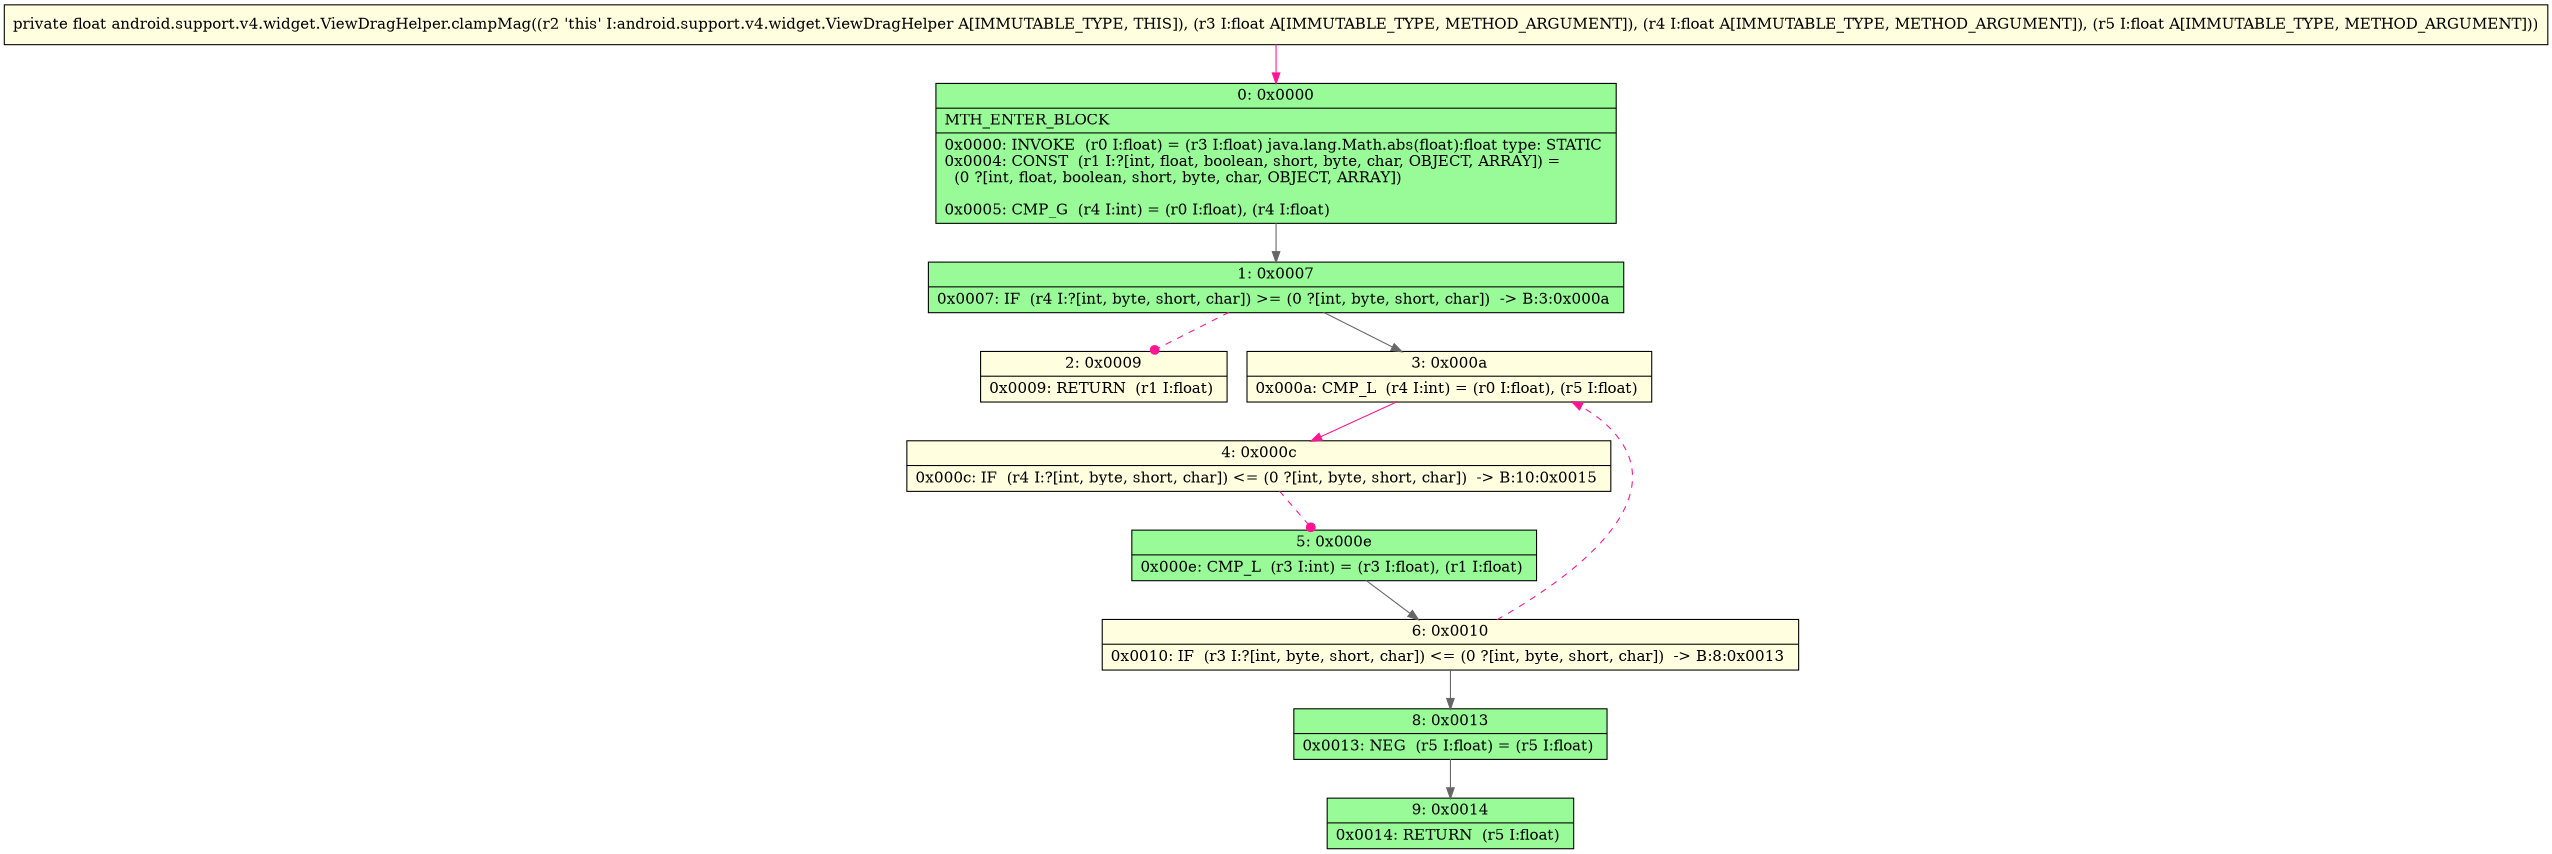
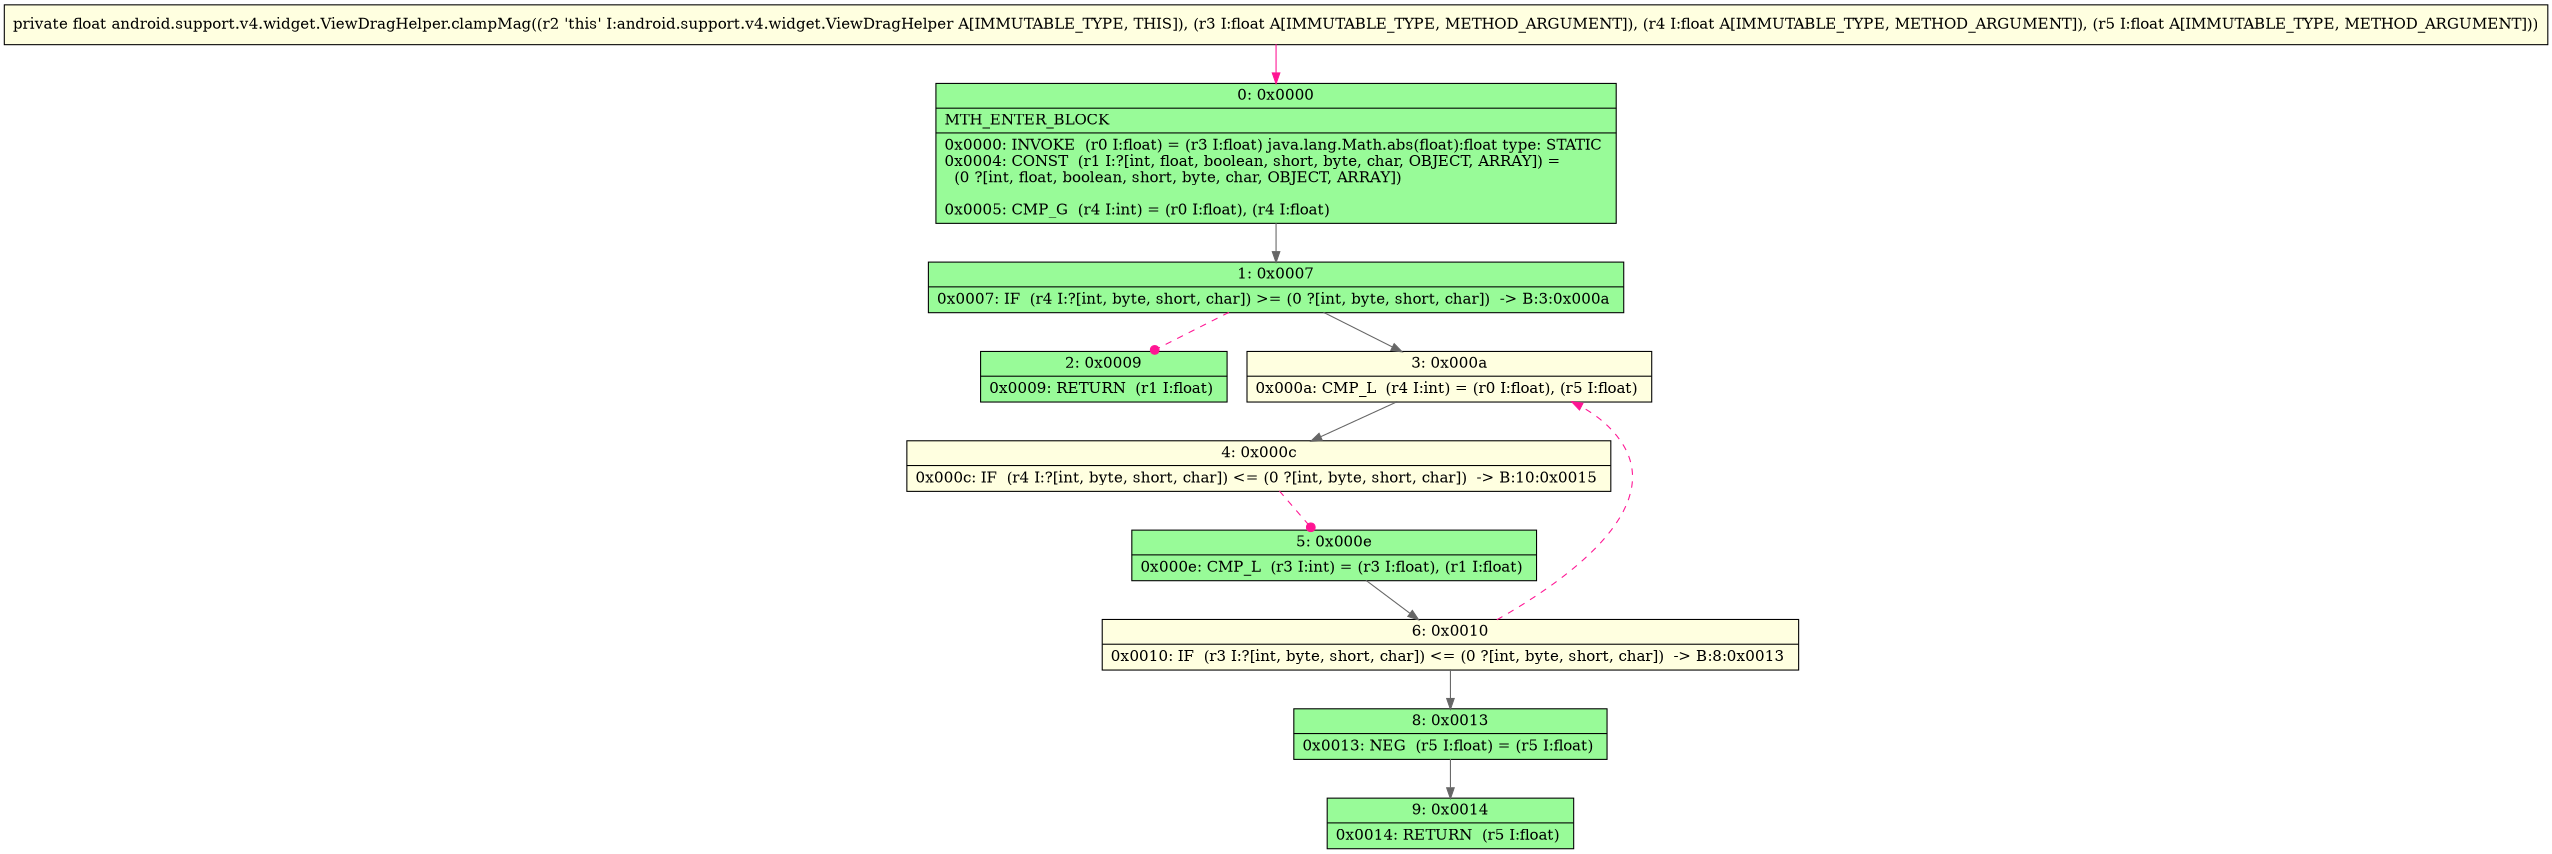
node "2: 0x0009": fillcolor lightyellow -> palegreen
edge "3: 0x000a" -> "4: 0x000c": color deeppink -> gray40
